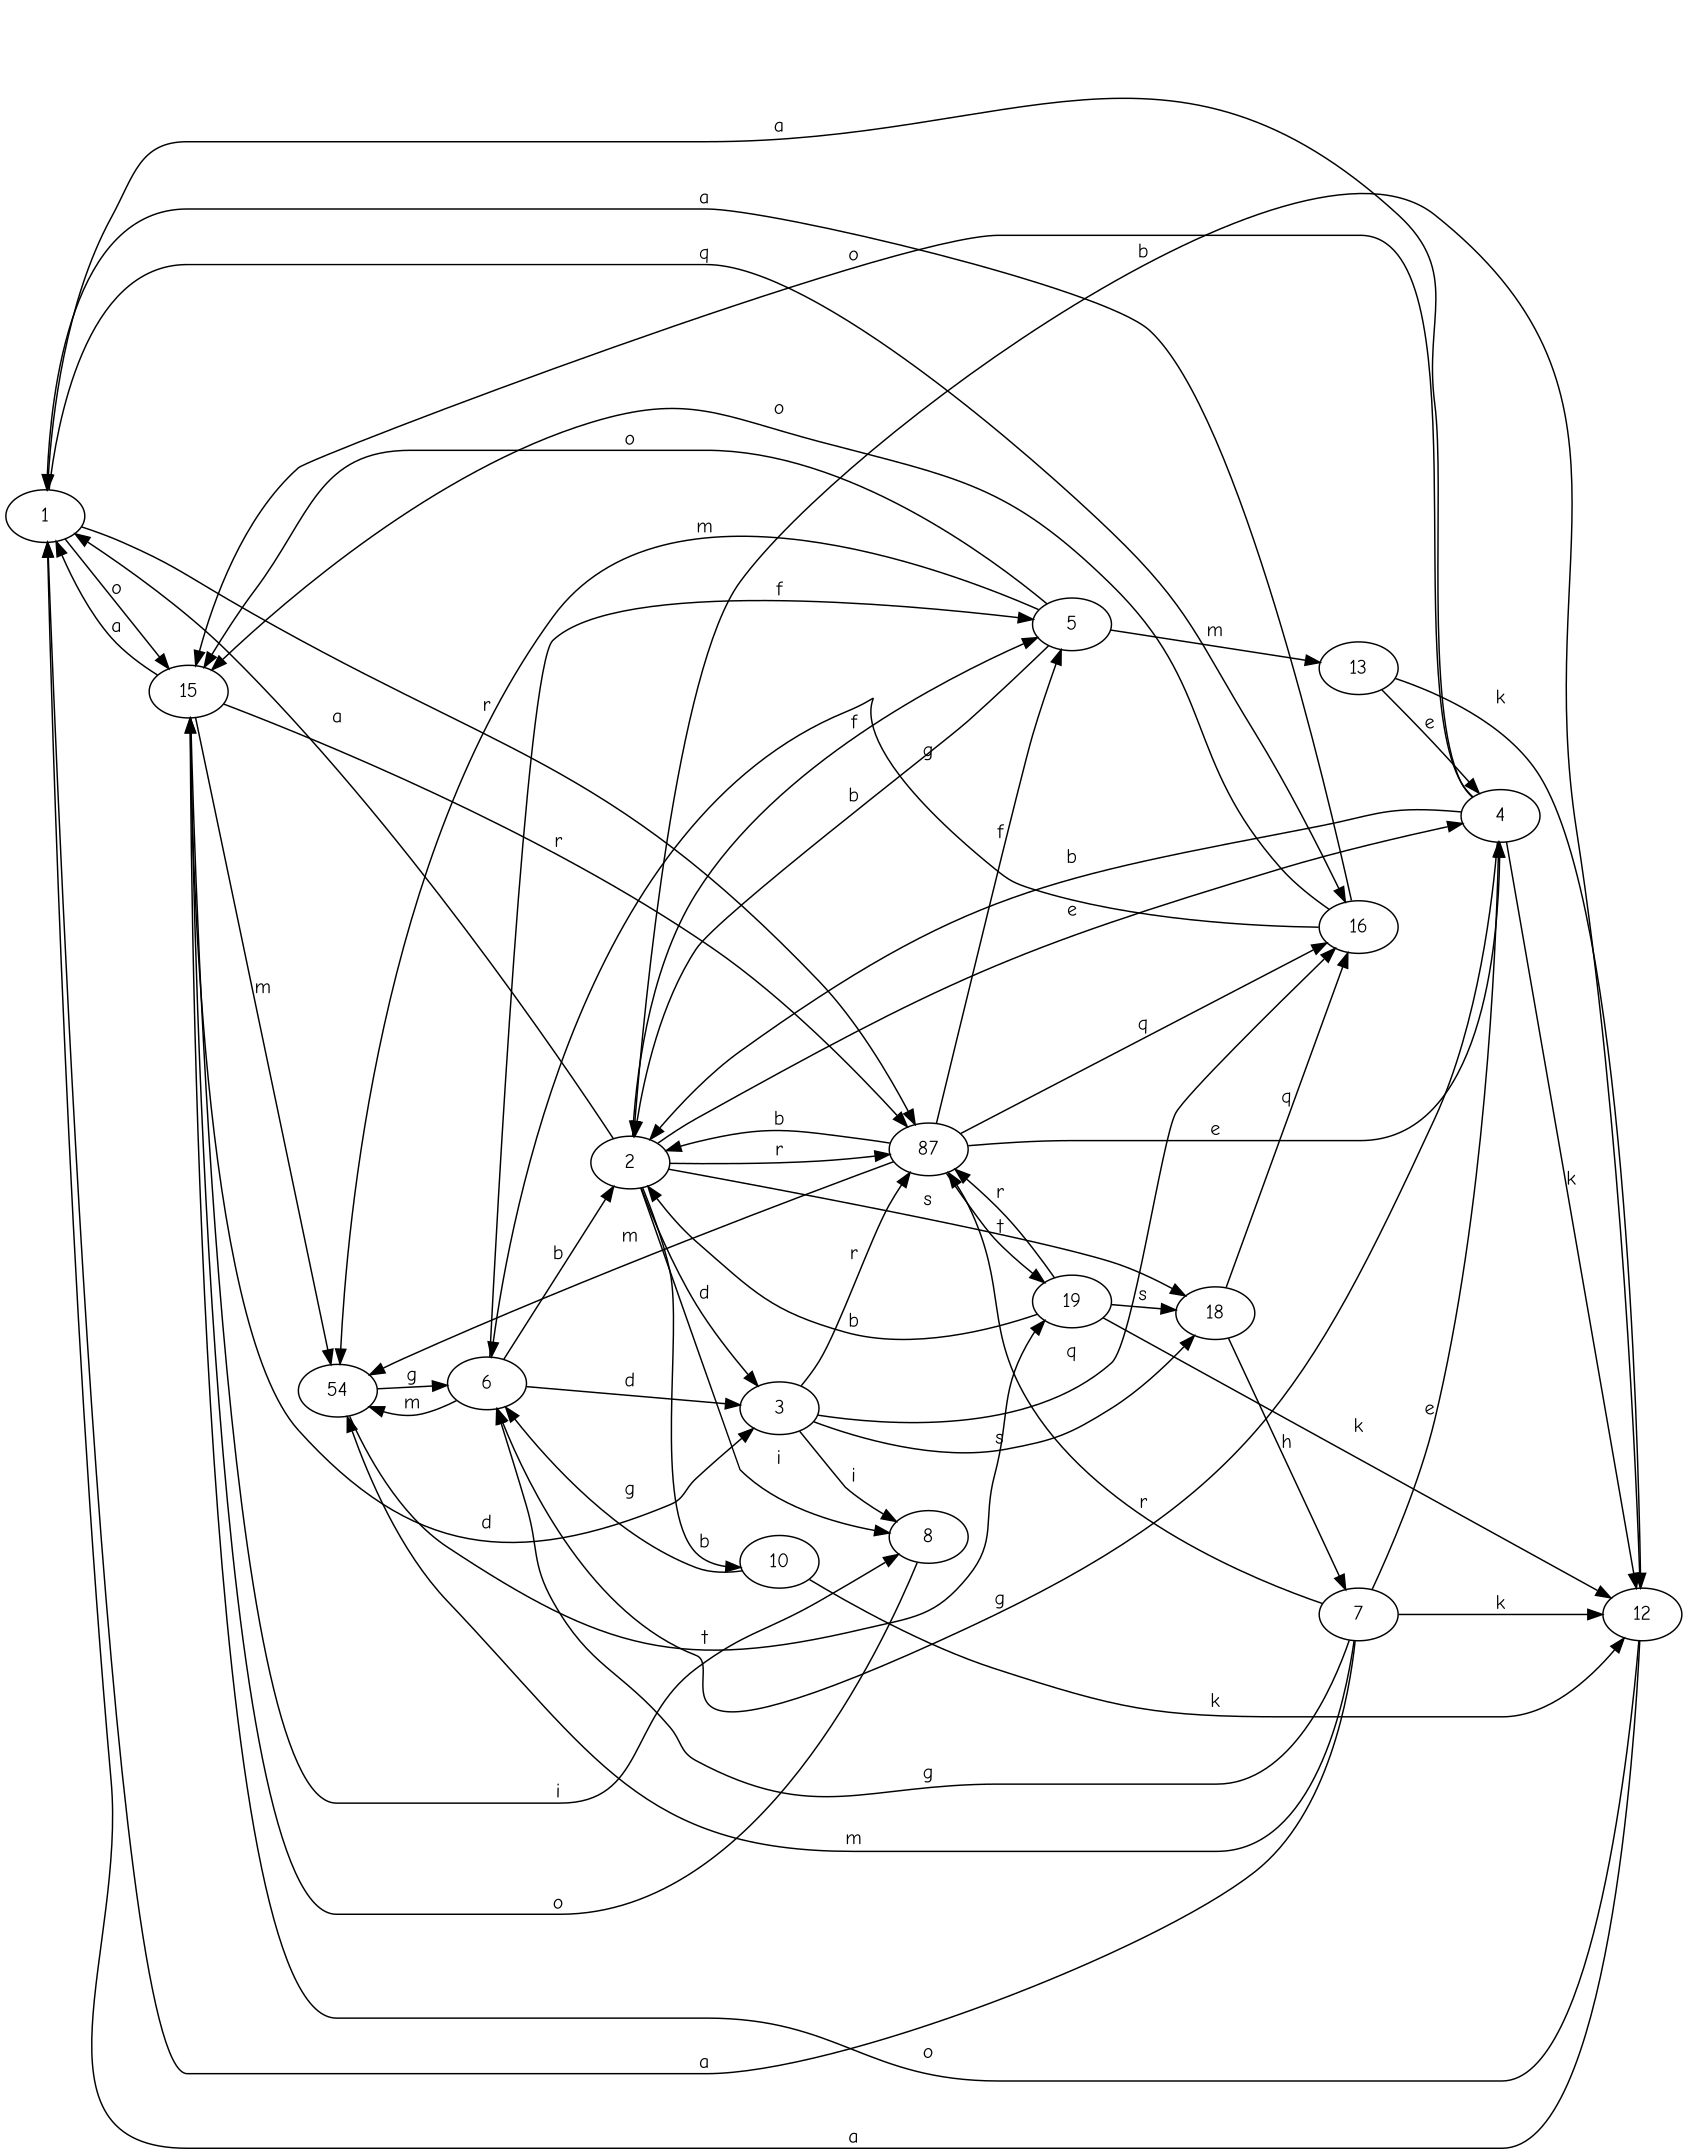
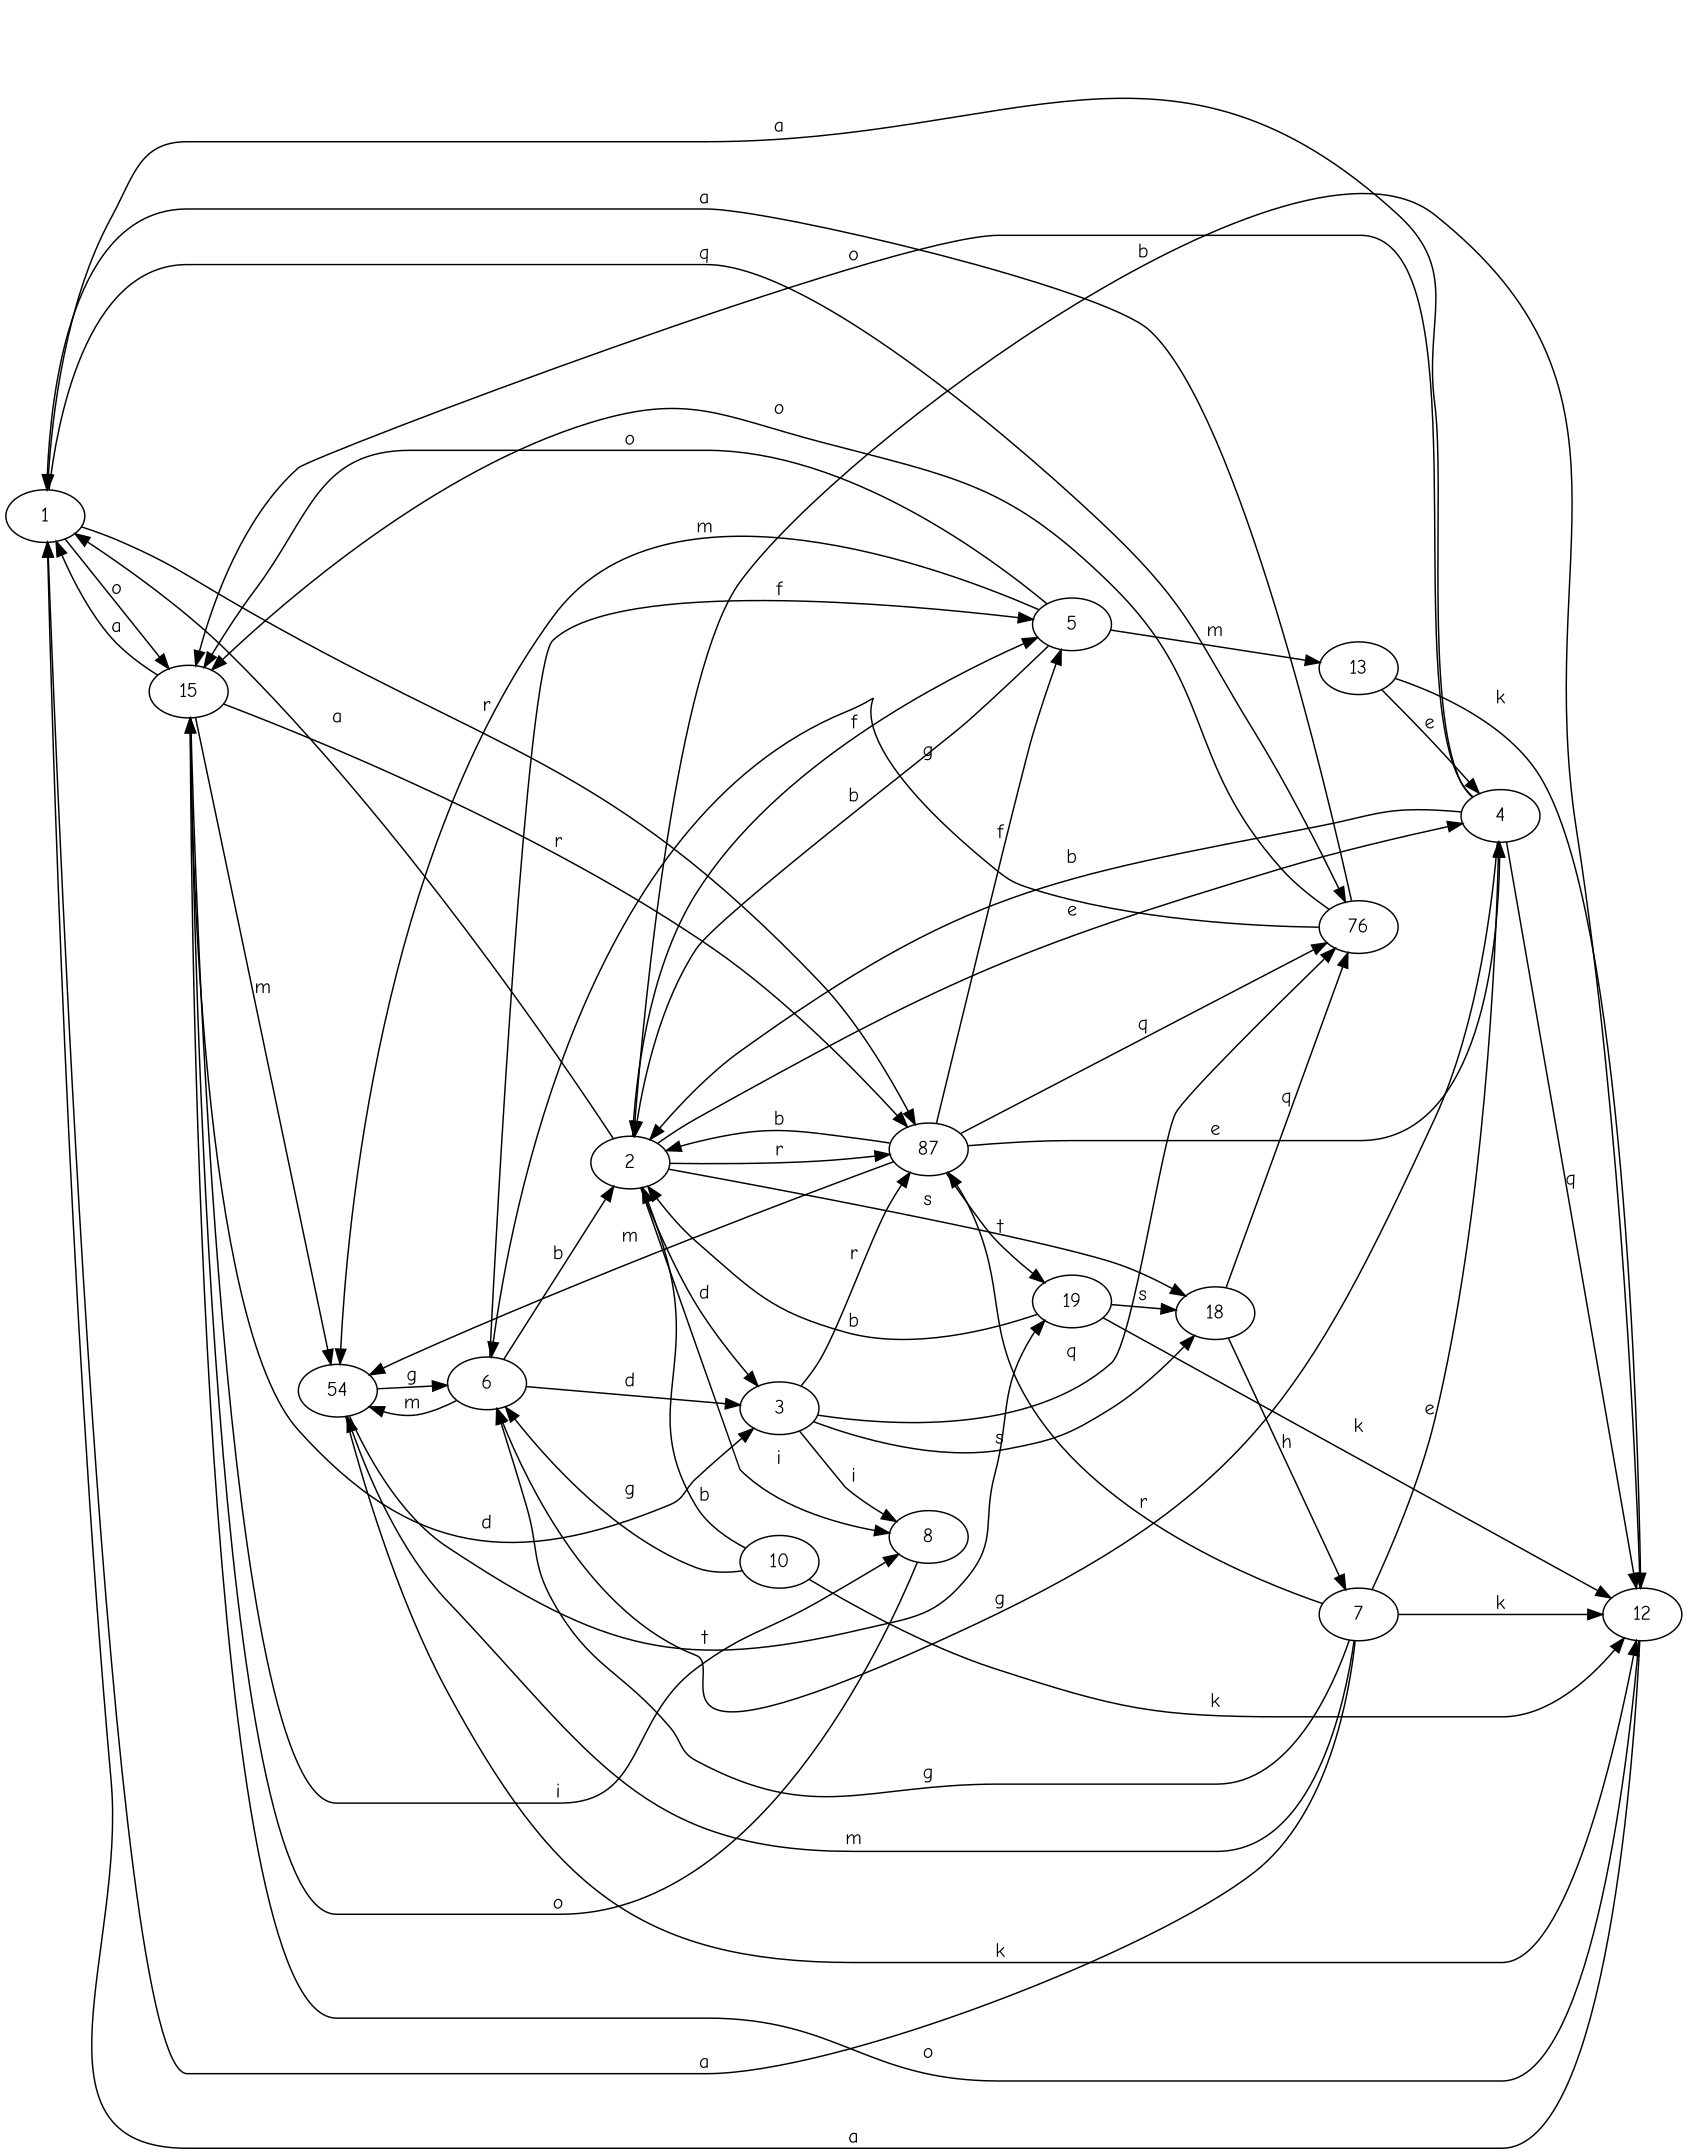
node "16": label "16" -> "76"
edge "4" -> "12": label "k" -> "q"
edge "19" -> "87": removed, label "r"
edge "2" -> "10": reversed
edge "54" -> "12": added, label "k"
